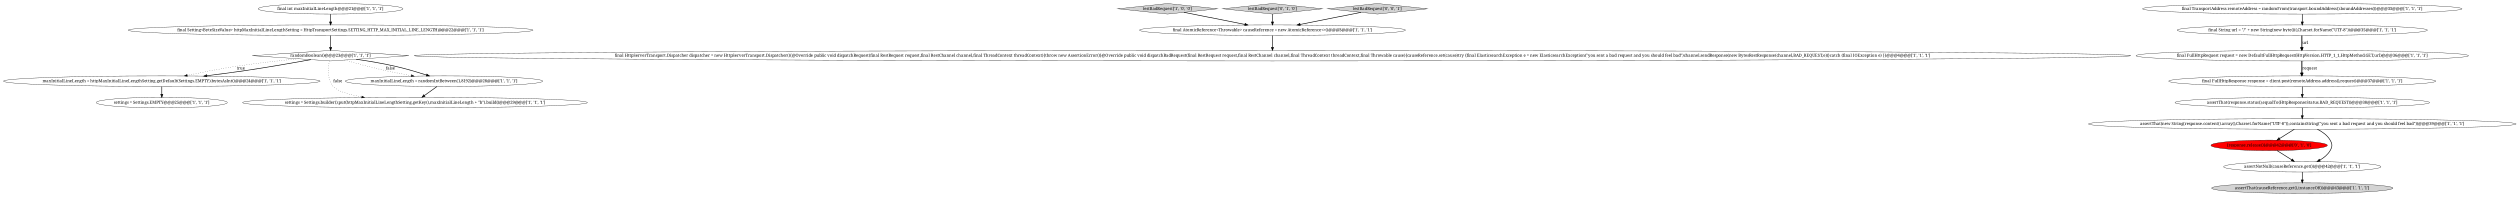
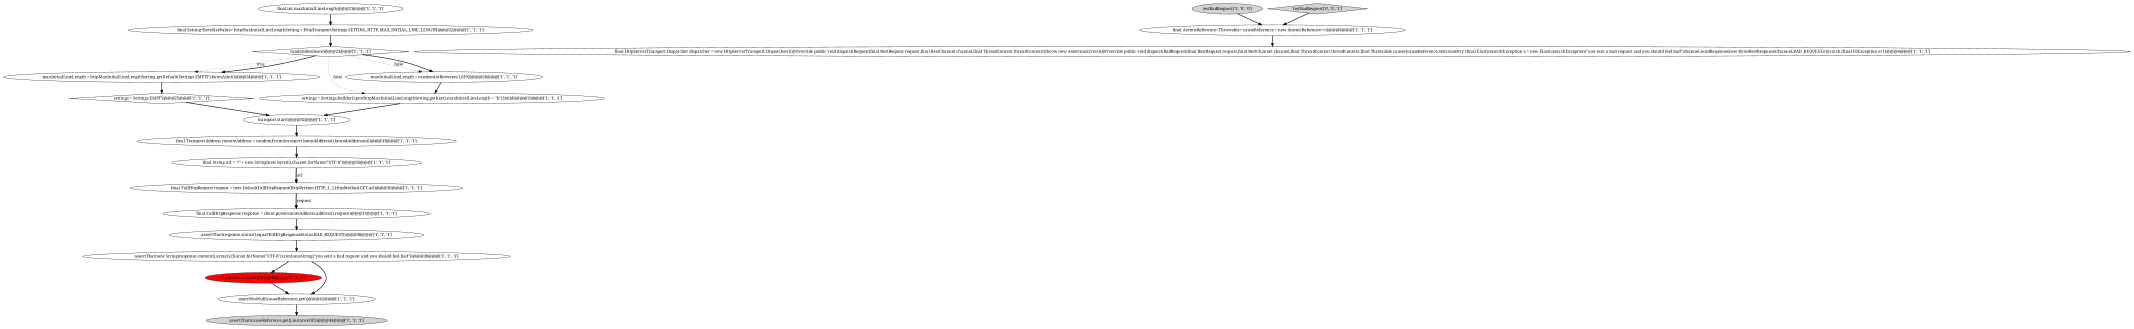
node "testBadRequest['1', '0', '0']": shape diamond -> ellipse
node "testBadRequest['0', '1', '0']": removed
node "settings = Settings.EMPTY@@@25@@@['1', '1', '1']": shape ellipse -> diamond
node "transport.start()@@@32@@@['1', '1', '1']": added
